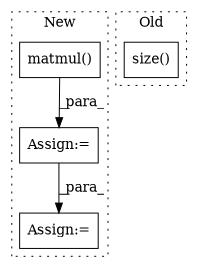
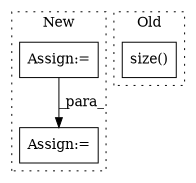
node "matmul()": removed
